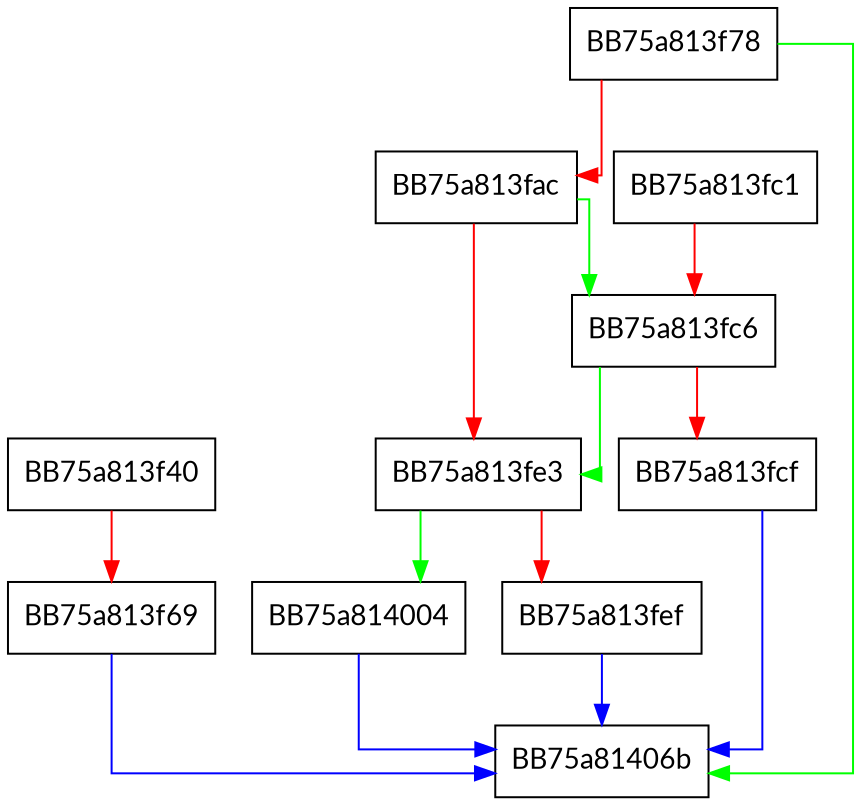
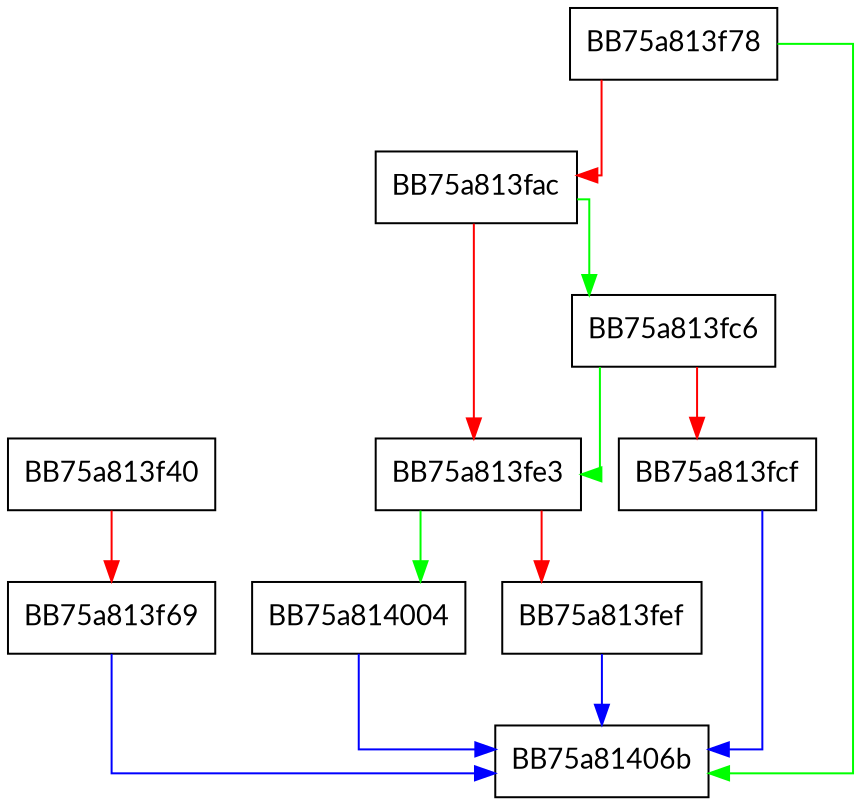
node "BB75a813fc1": removed
